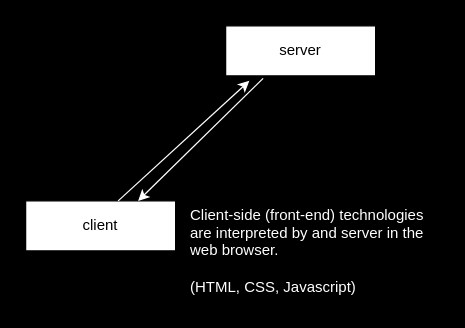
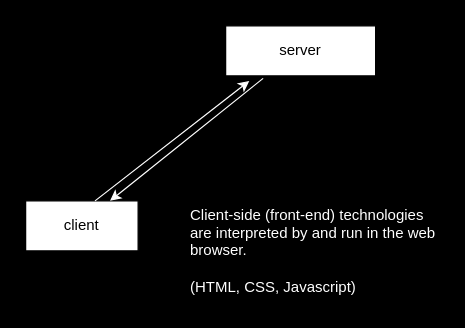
node "client": size 150x50 -> 113x50
node "Client-side (front-end) technologies are interpreted by and server in the web browser. (HTML, CSS, Javascript)": label "Client-side (front-end) technologies are interpreted by and server in the web browser. (HTML, CSS, Javascript)" -> "Client-side (front-end) technologies are interpreted by and run in the web browser. (HTML, CSS, Javascript)"
